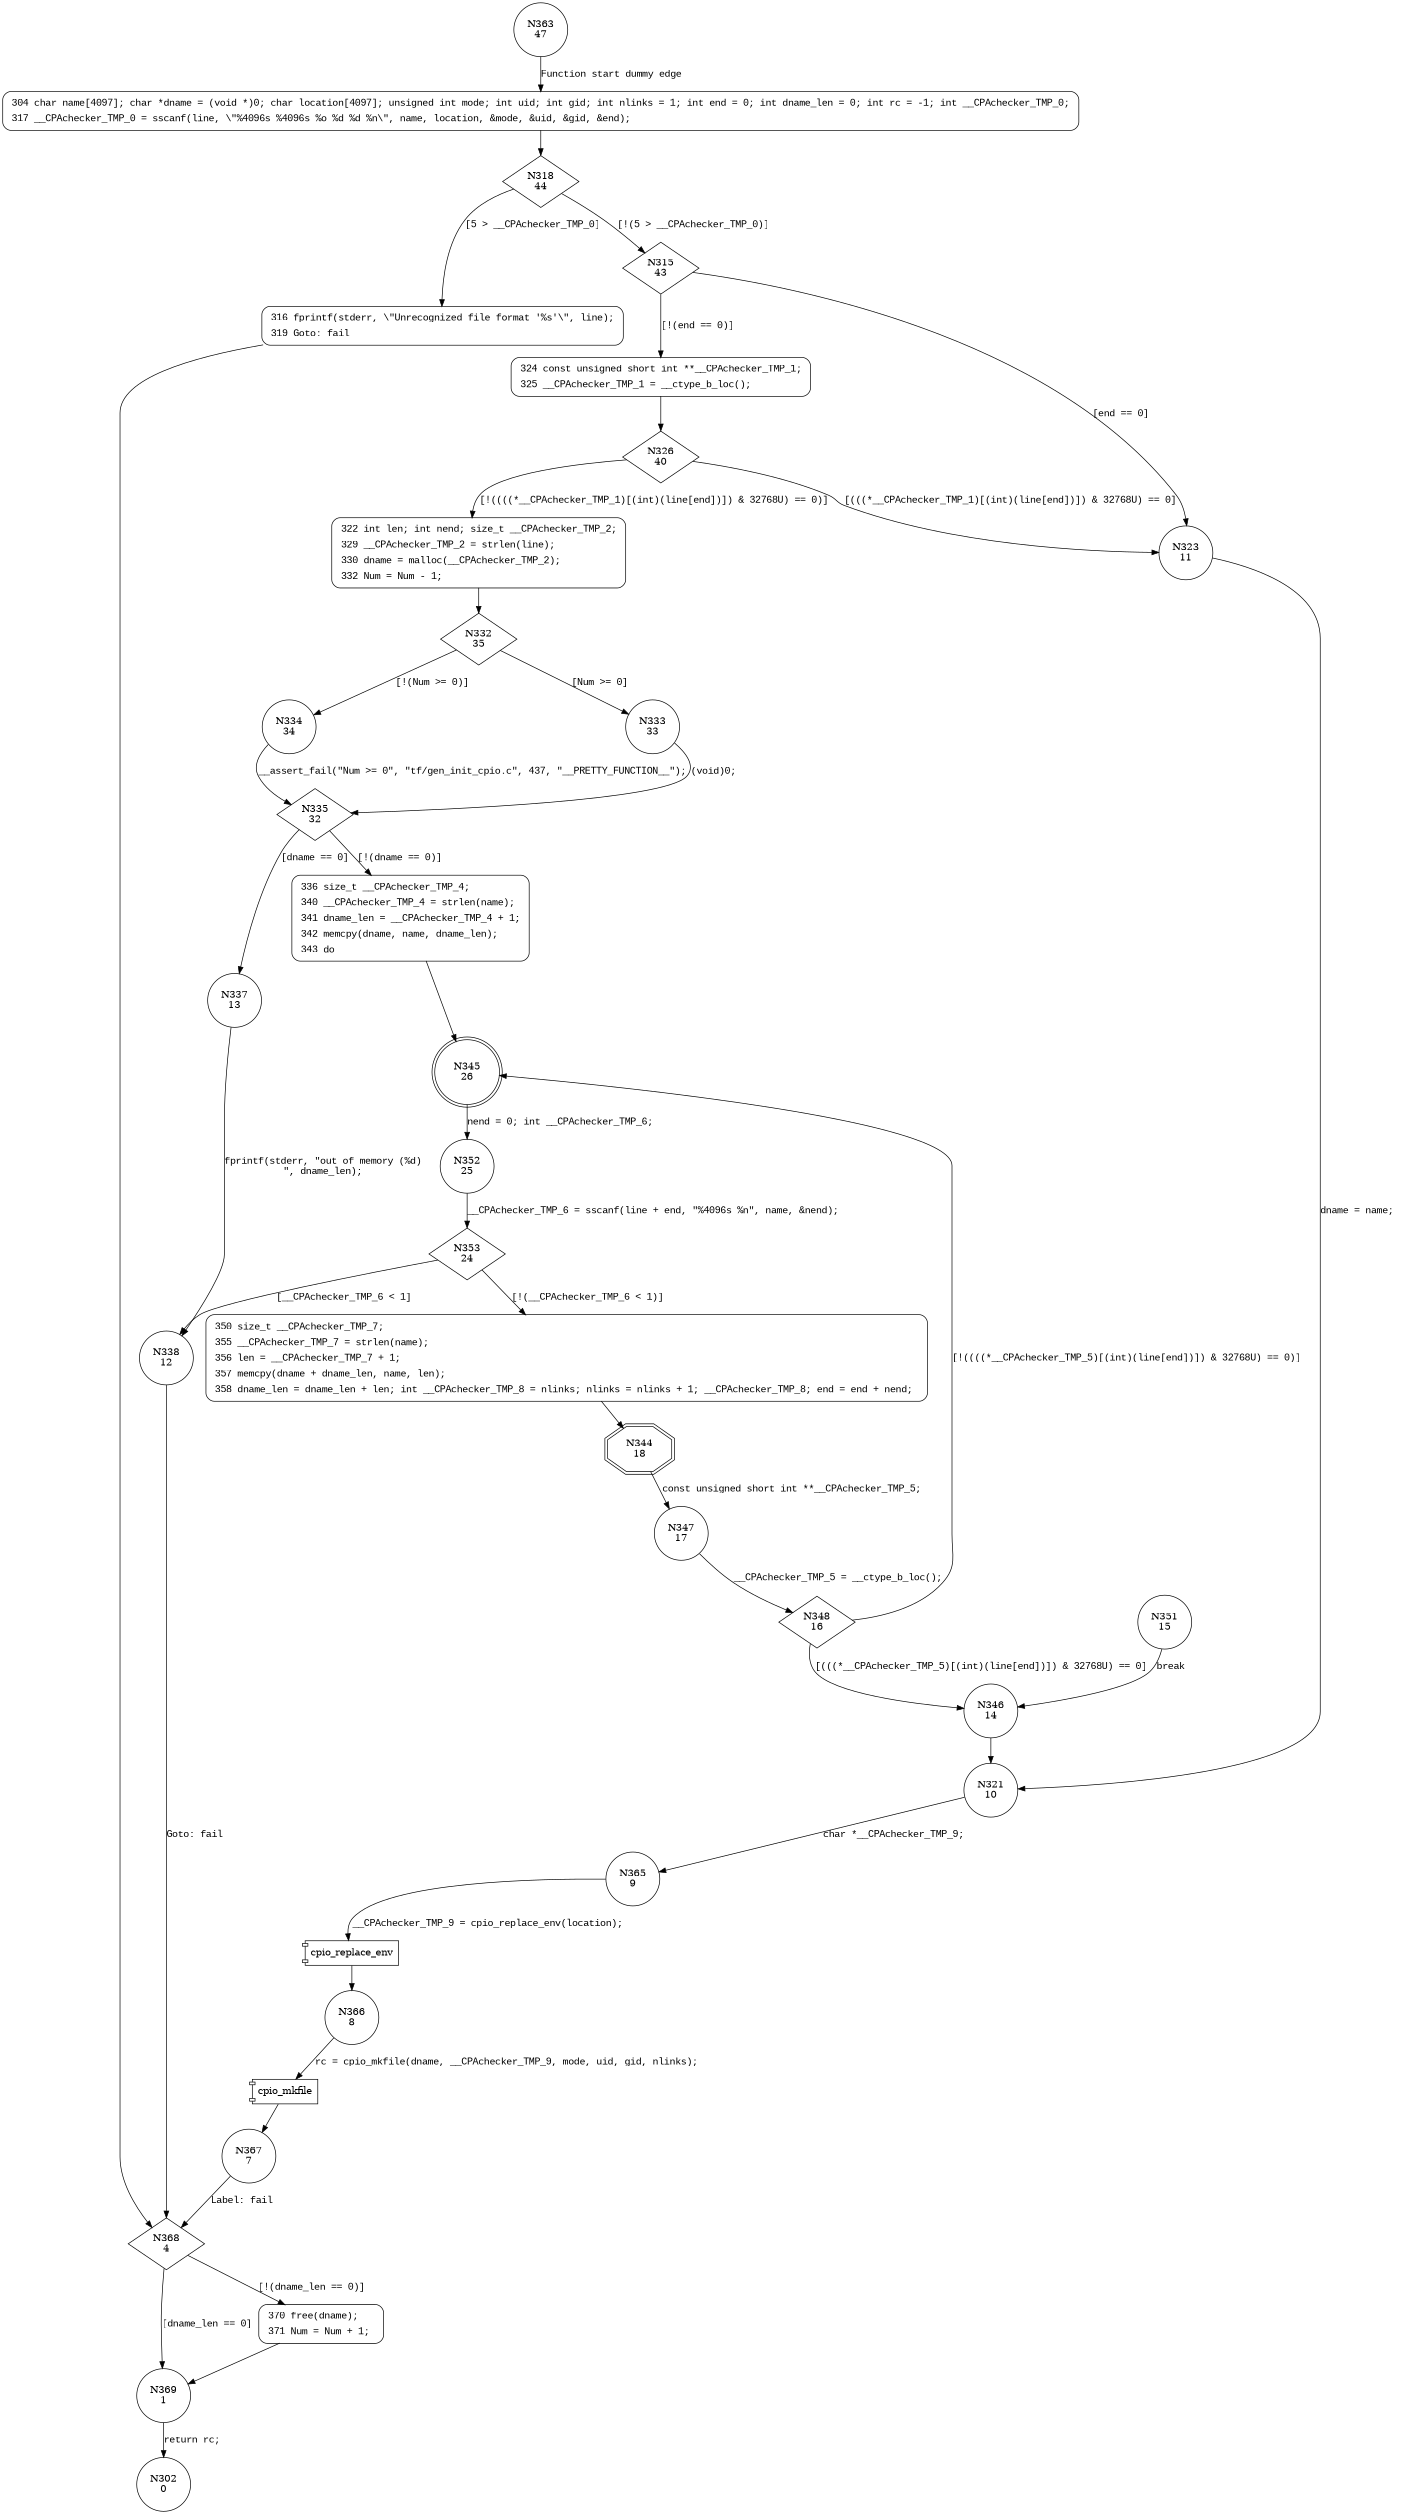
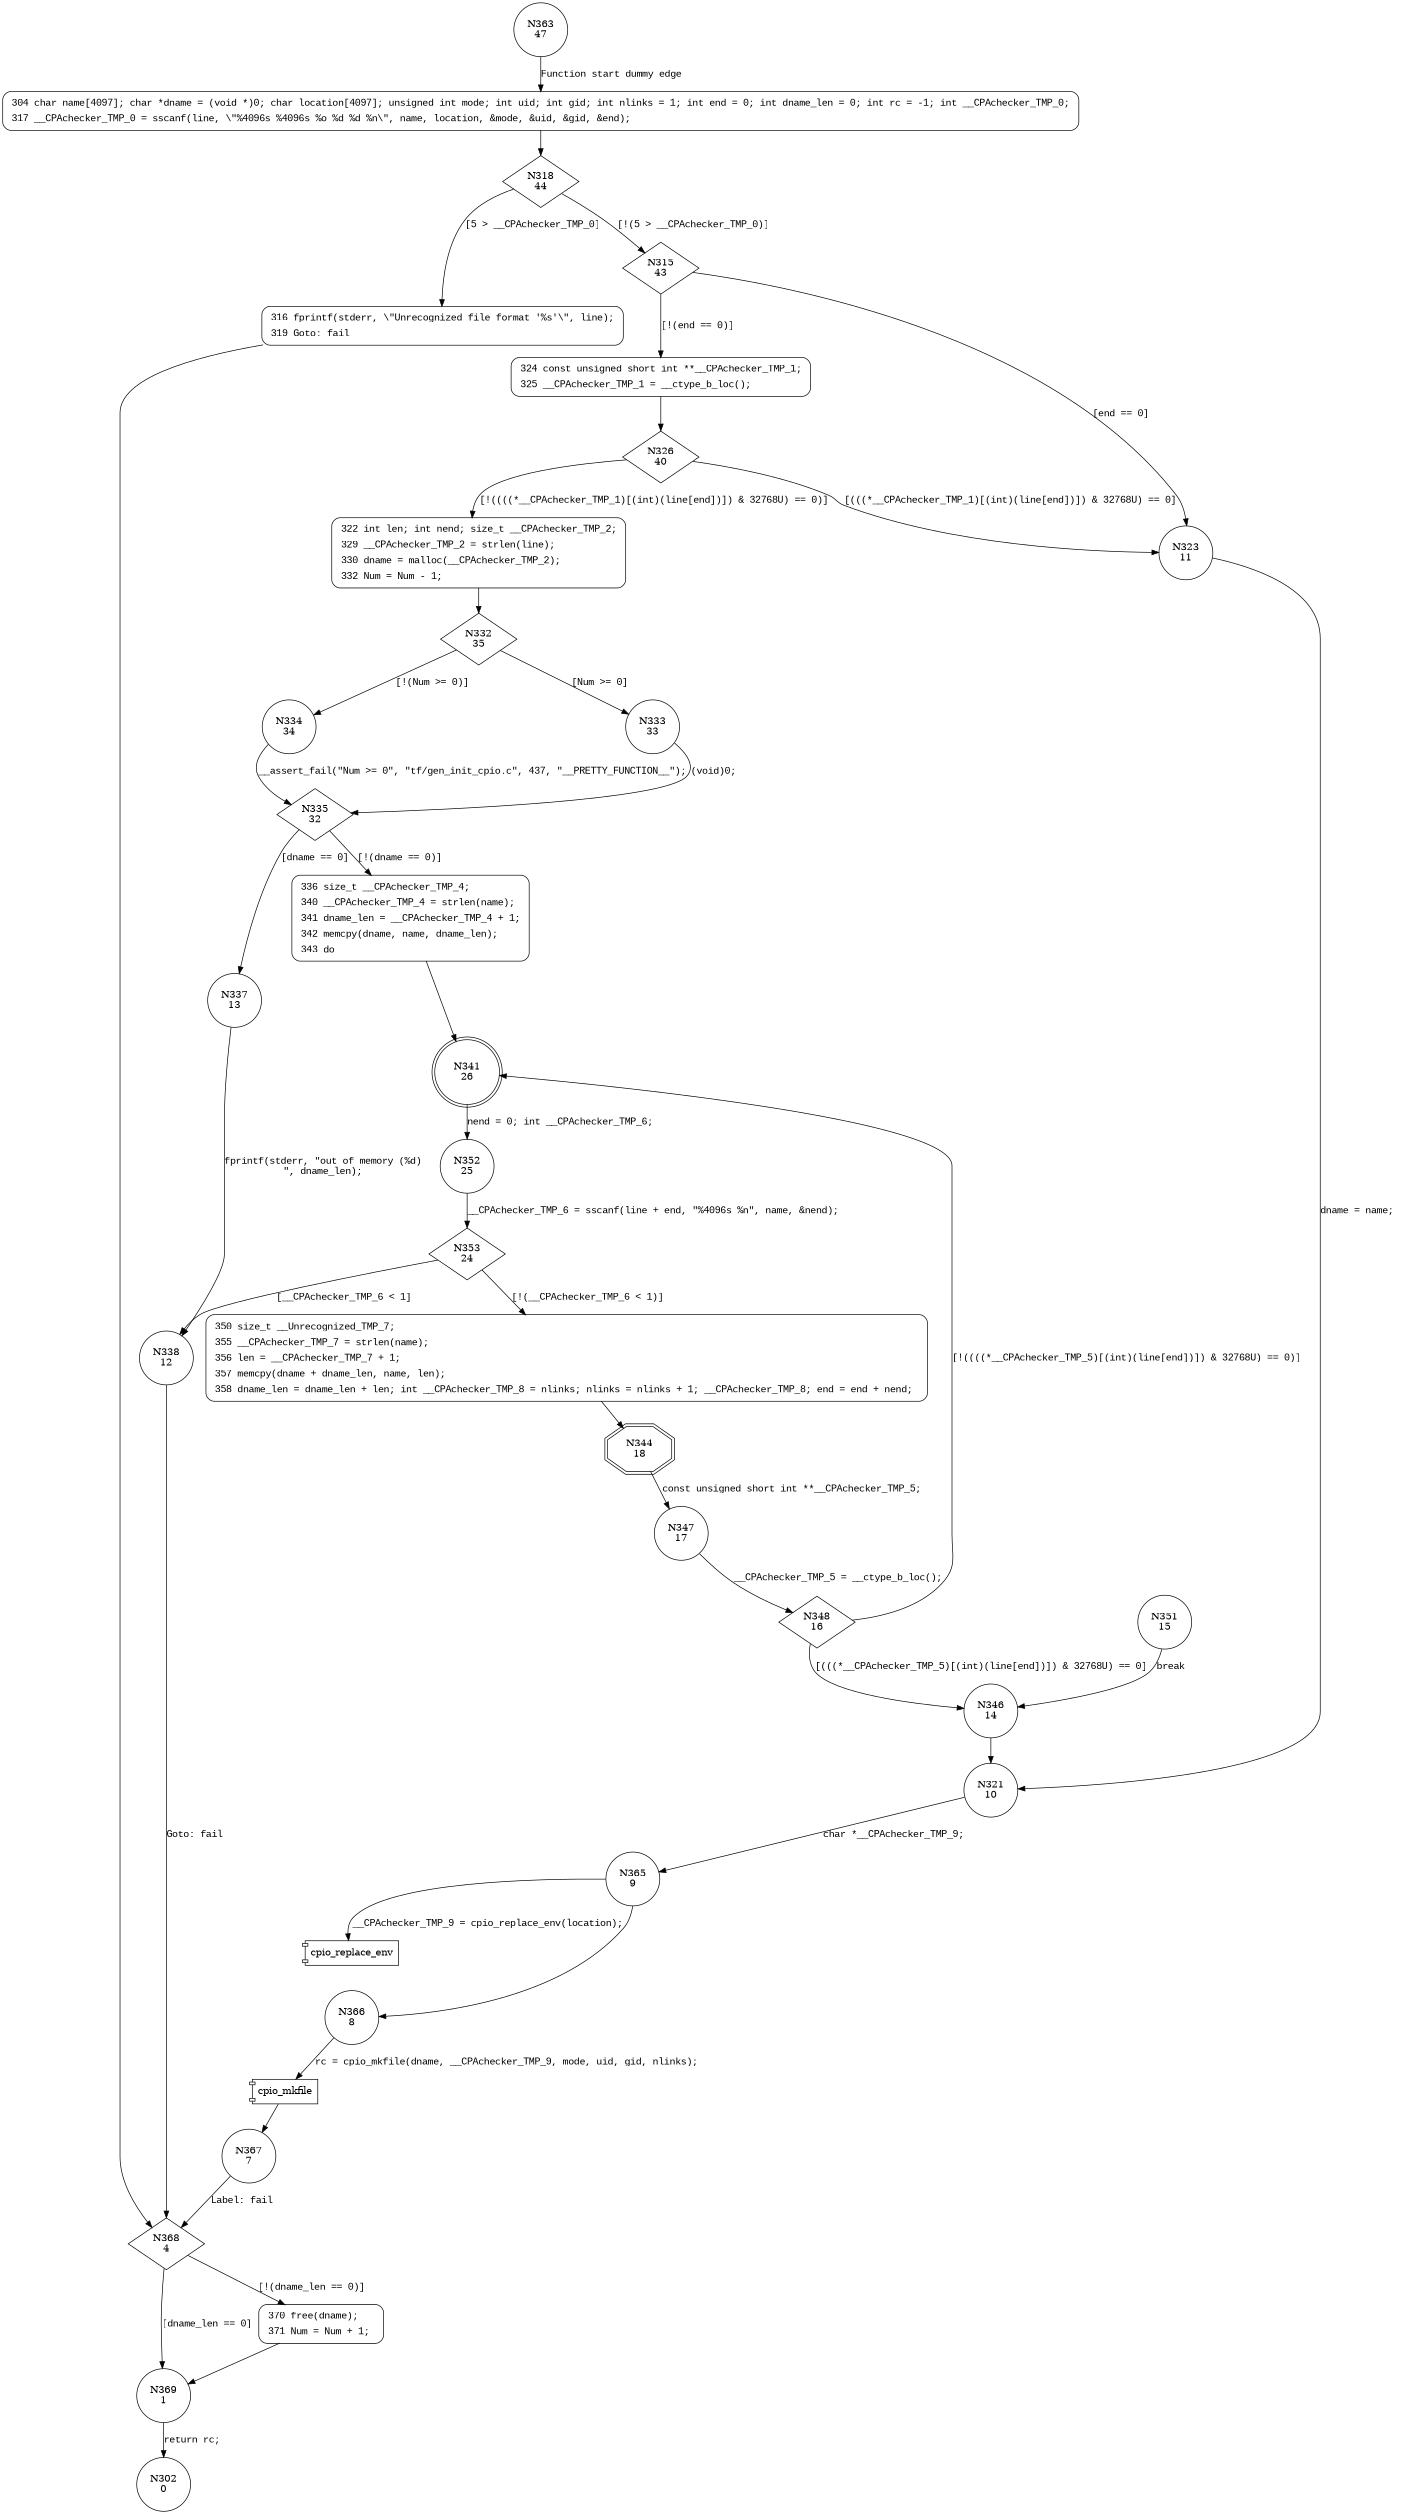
node "N345 26": label "N345 26" -> "N341 26"
node "350": text "size_t __CPAchecker_TMP_7;" -> "size_t __Unrecognized_TMP_7;"
edge "cpio_replace_env" -> "N366 8": now "N365 9" -> "N366 8"
